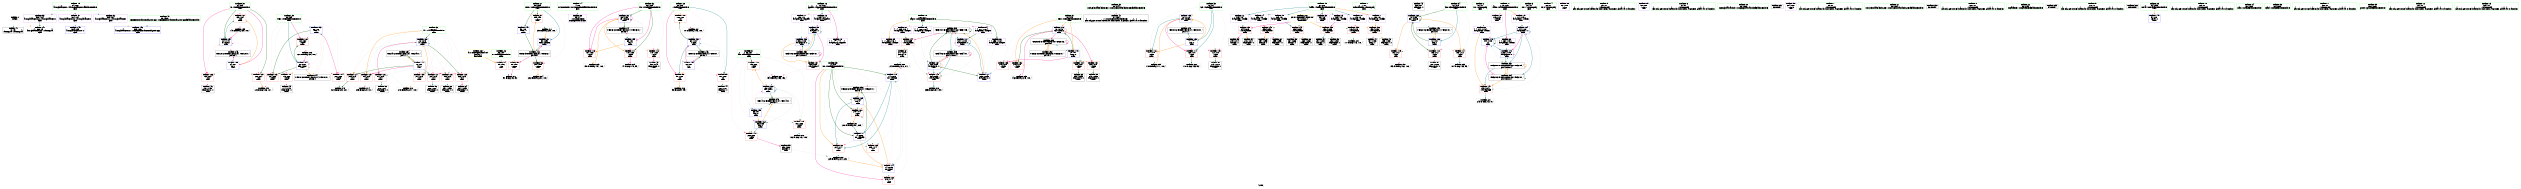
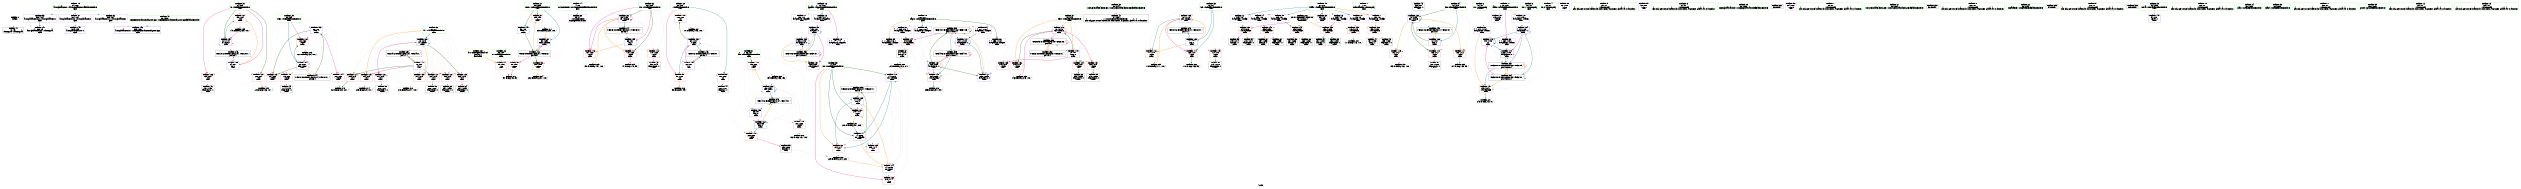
node "NodeID: 2": text "Glob" -> "NullPtr"
edge "NodeID: 244" -> "NodeID: 153": style dotted -> bold
node "NodeID: 51": text "main" -> "llvm"
